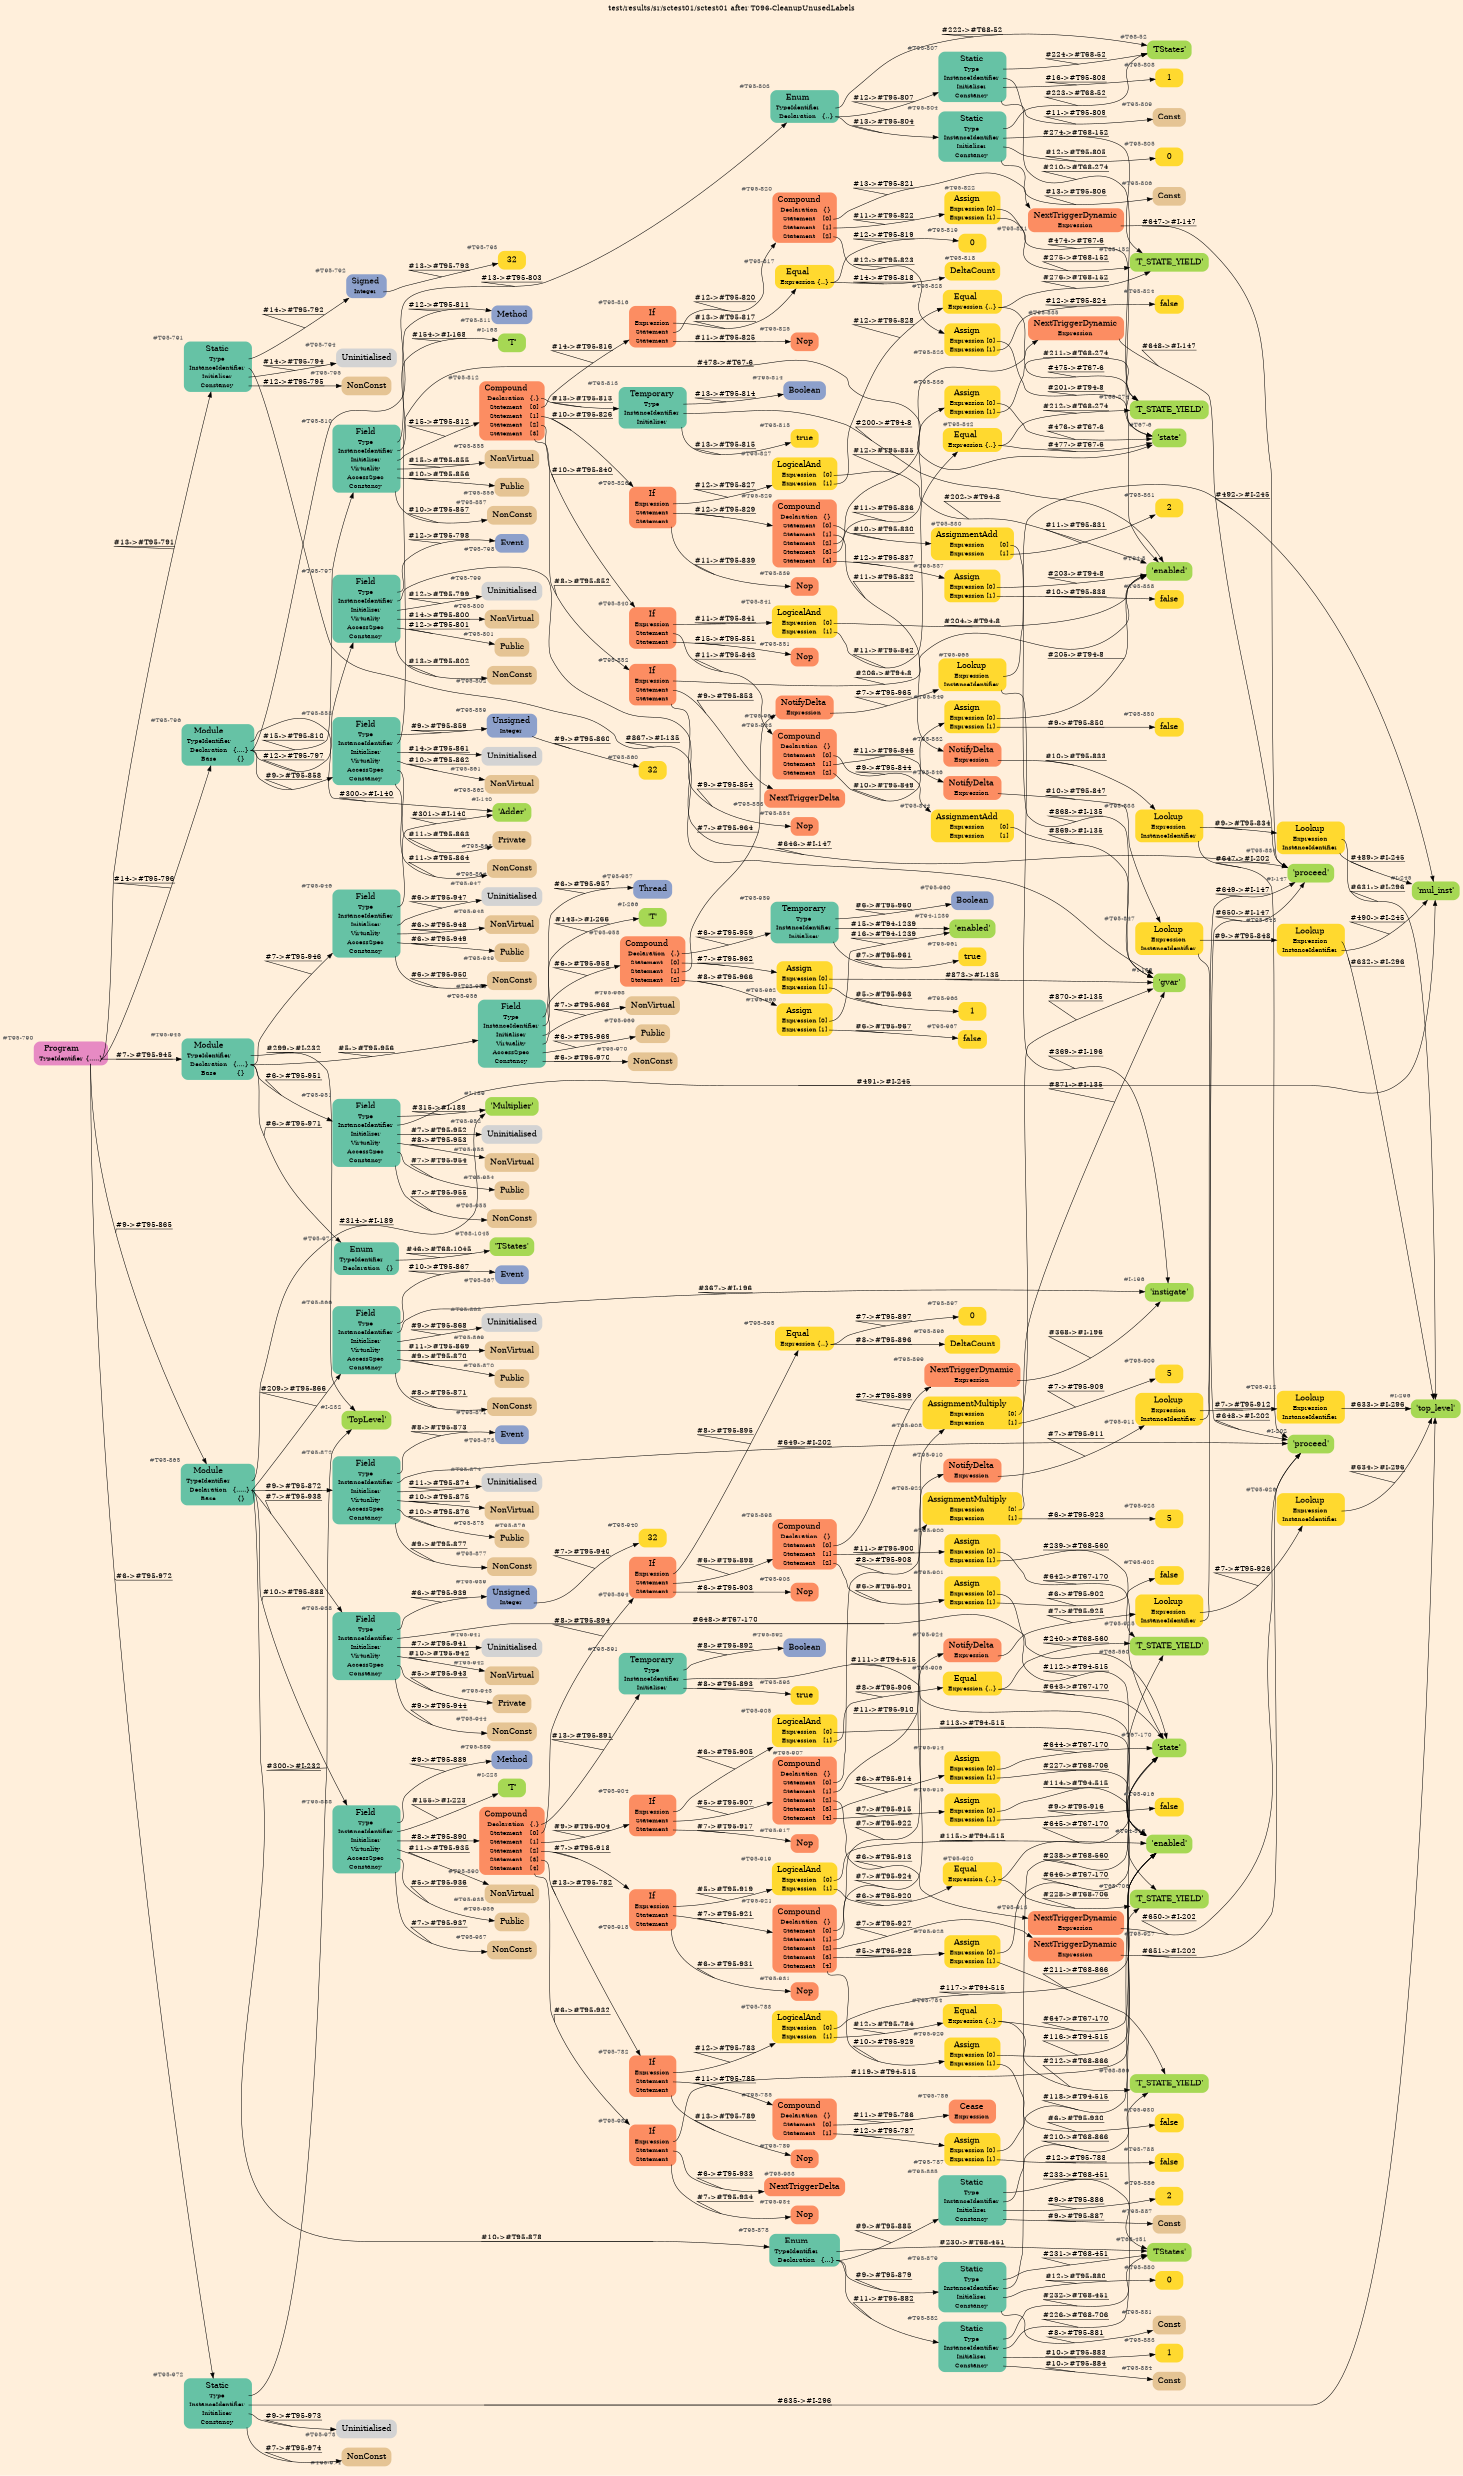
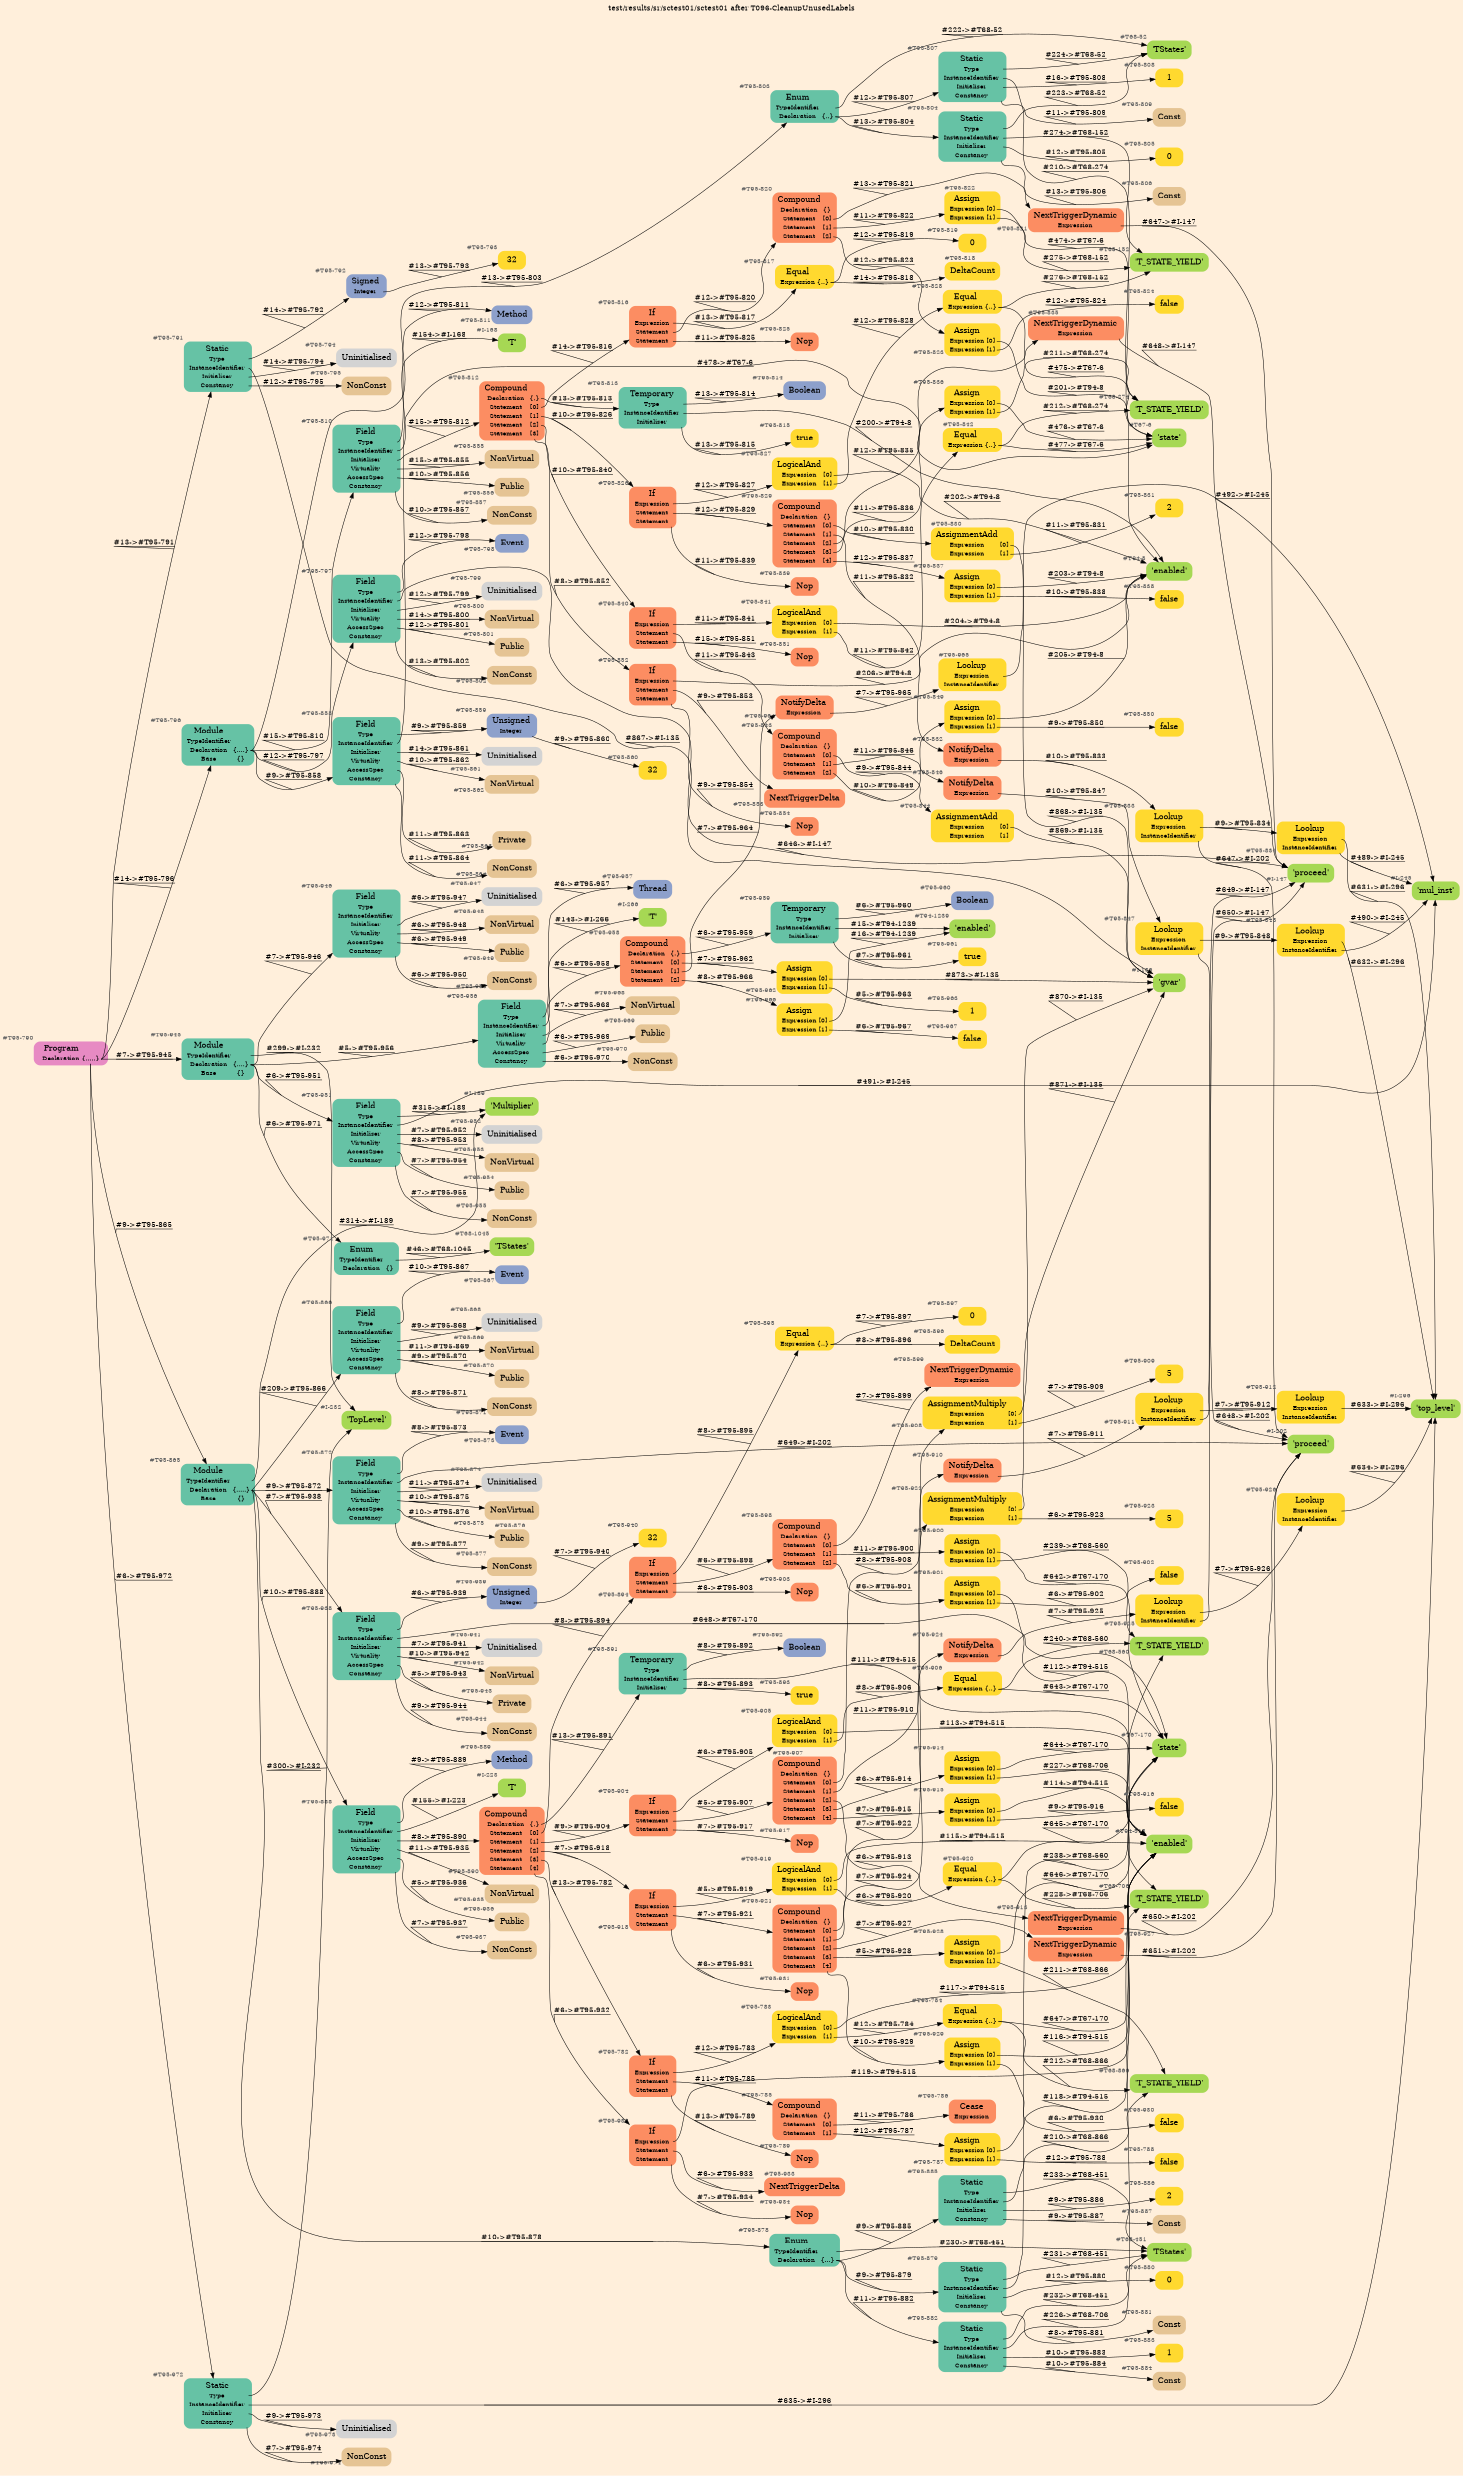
node "'Adder'": removed
node "Program": text "TypeIdentifier" -> "Declaration"
node "'instigate'": removed
